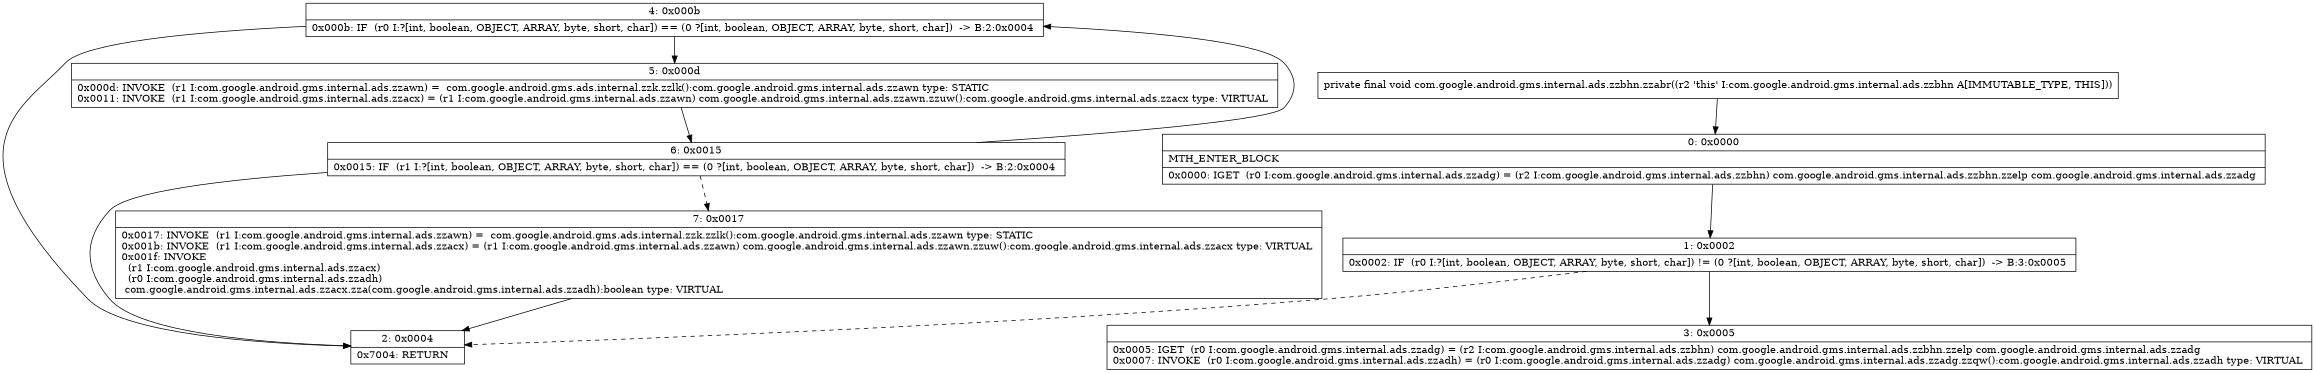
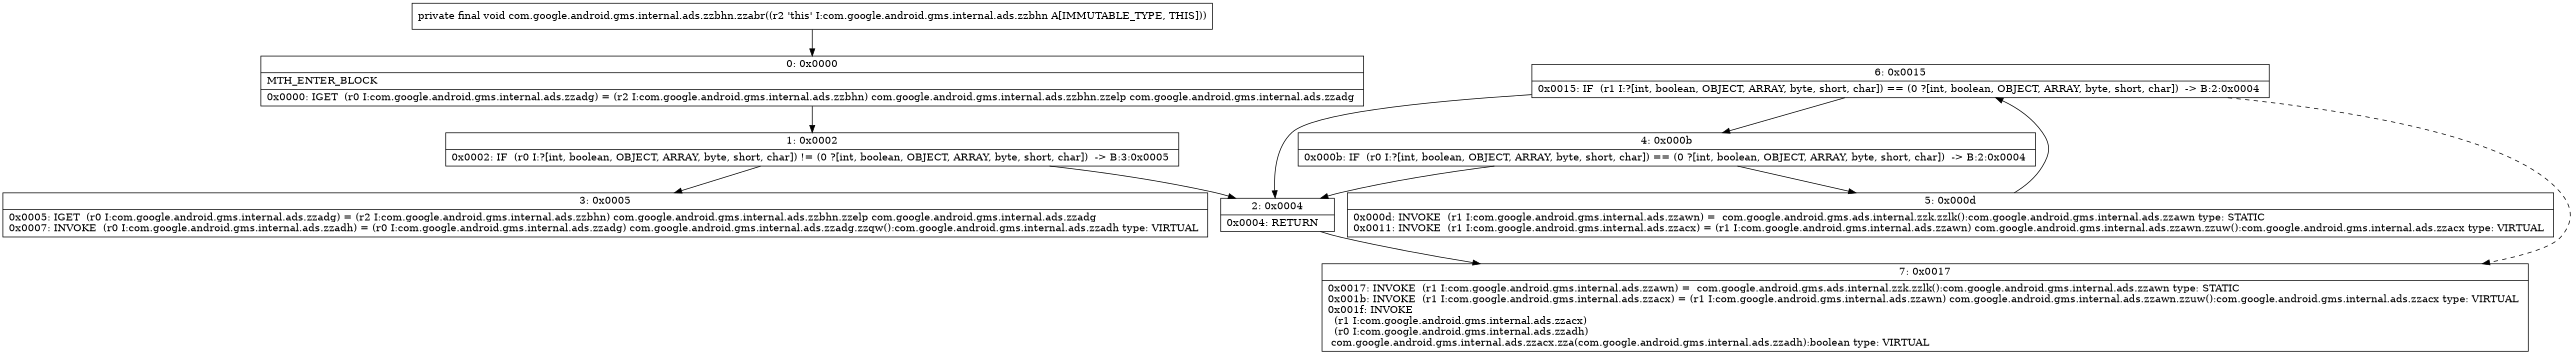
edge "7: 0x0017" -> "2: 0x0004": reversed
edge "1: 0x0002" -> "2: 0x0004": style dashed -> solid
node "2: 0x0004": text "0x7004: RETURN" -> "0x0004: RETURN"
